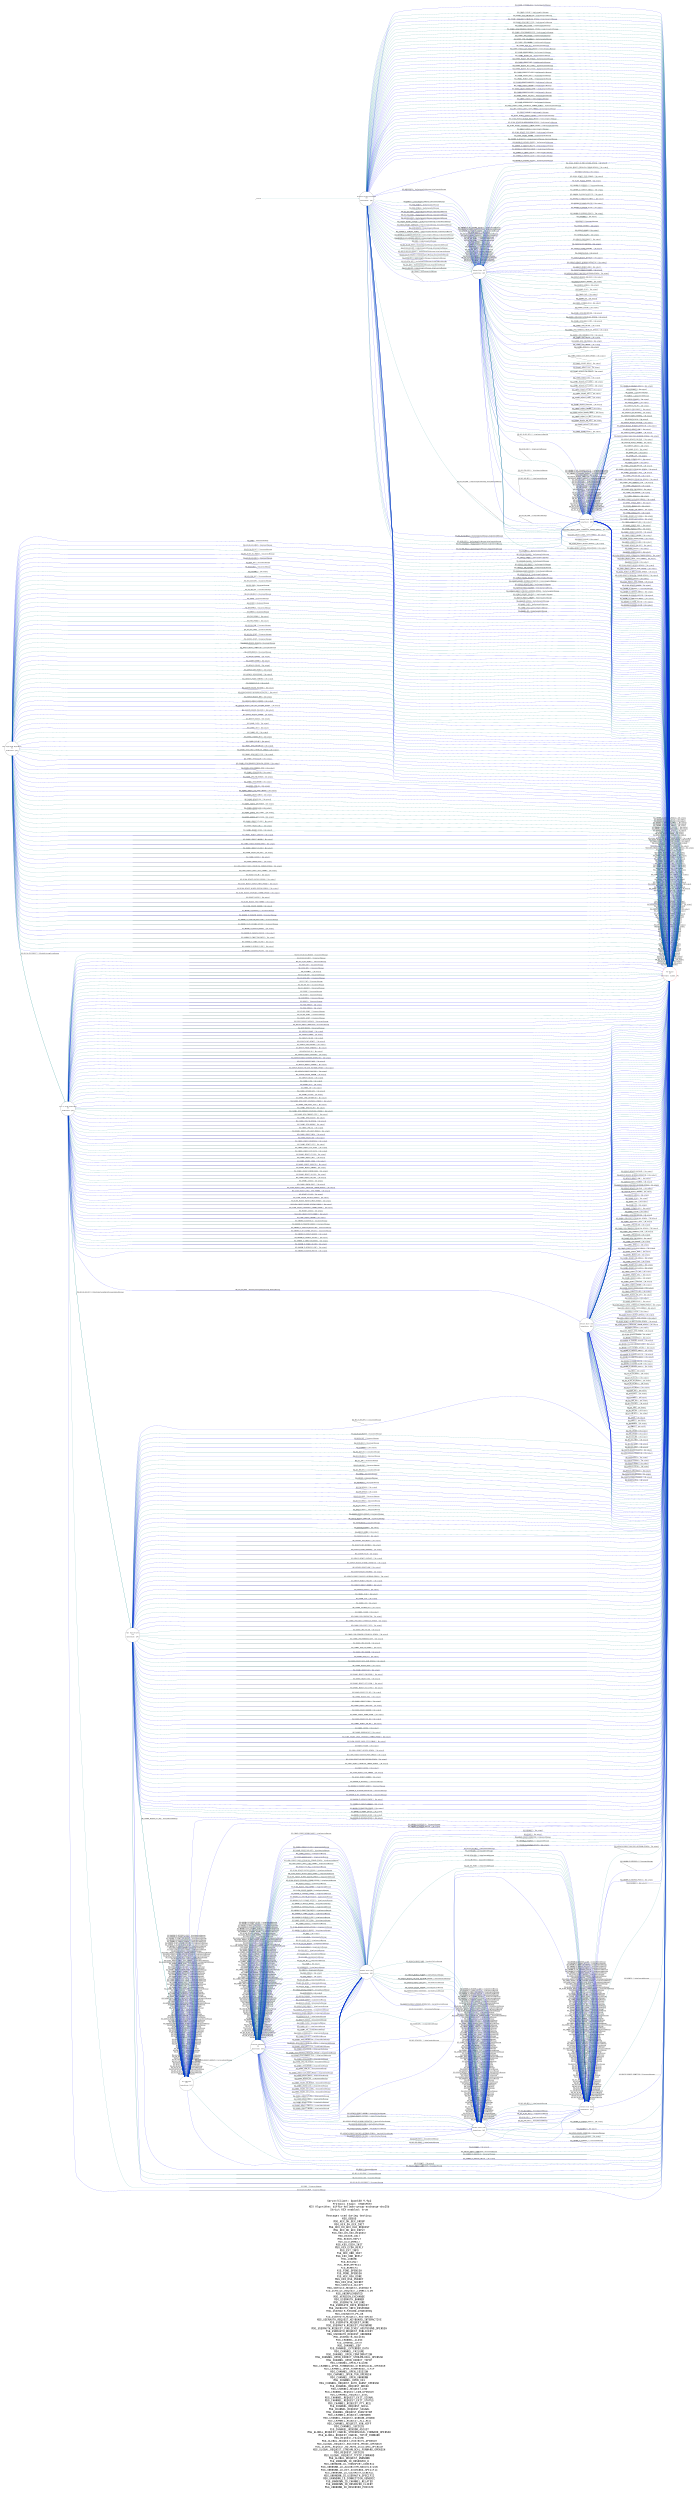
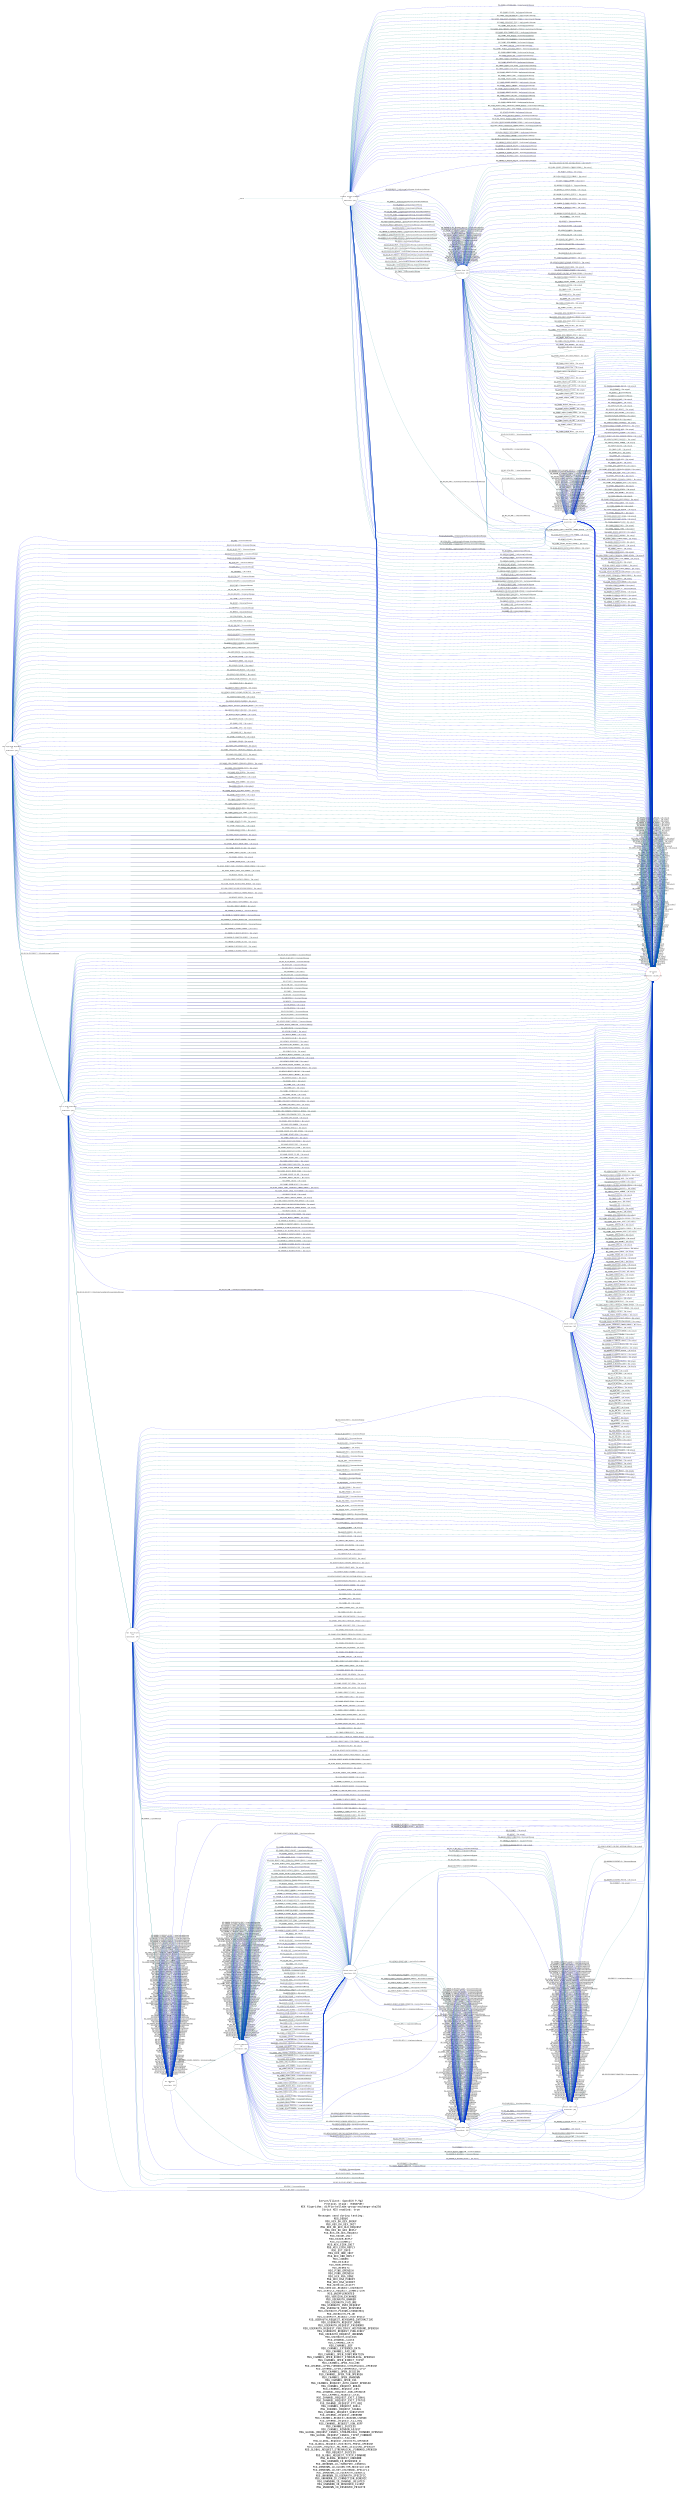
edge "KEX: Keys Derived (s6 SocketState: [UP]" -> "KEX Completed (s7 SocketState: [UP]": label "MSG_CHANNEL_REQUEST_PTY_REQ / UnimplementedMessage" -> "MSG_NEWKEYS / IgnoreMessage"
